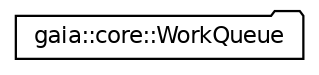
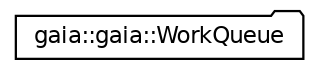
node "gaia::core::WorkQueue": label "gaia::core::WorkQueue" -> "gaia::gaia::WorkQueue"
